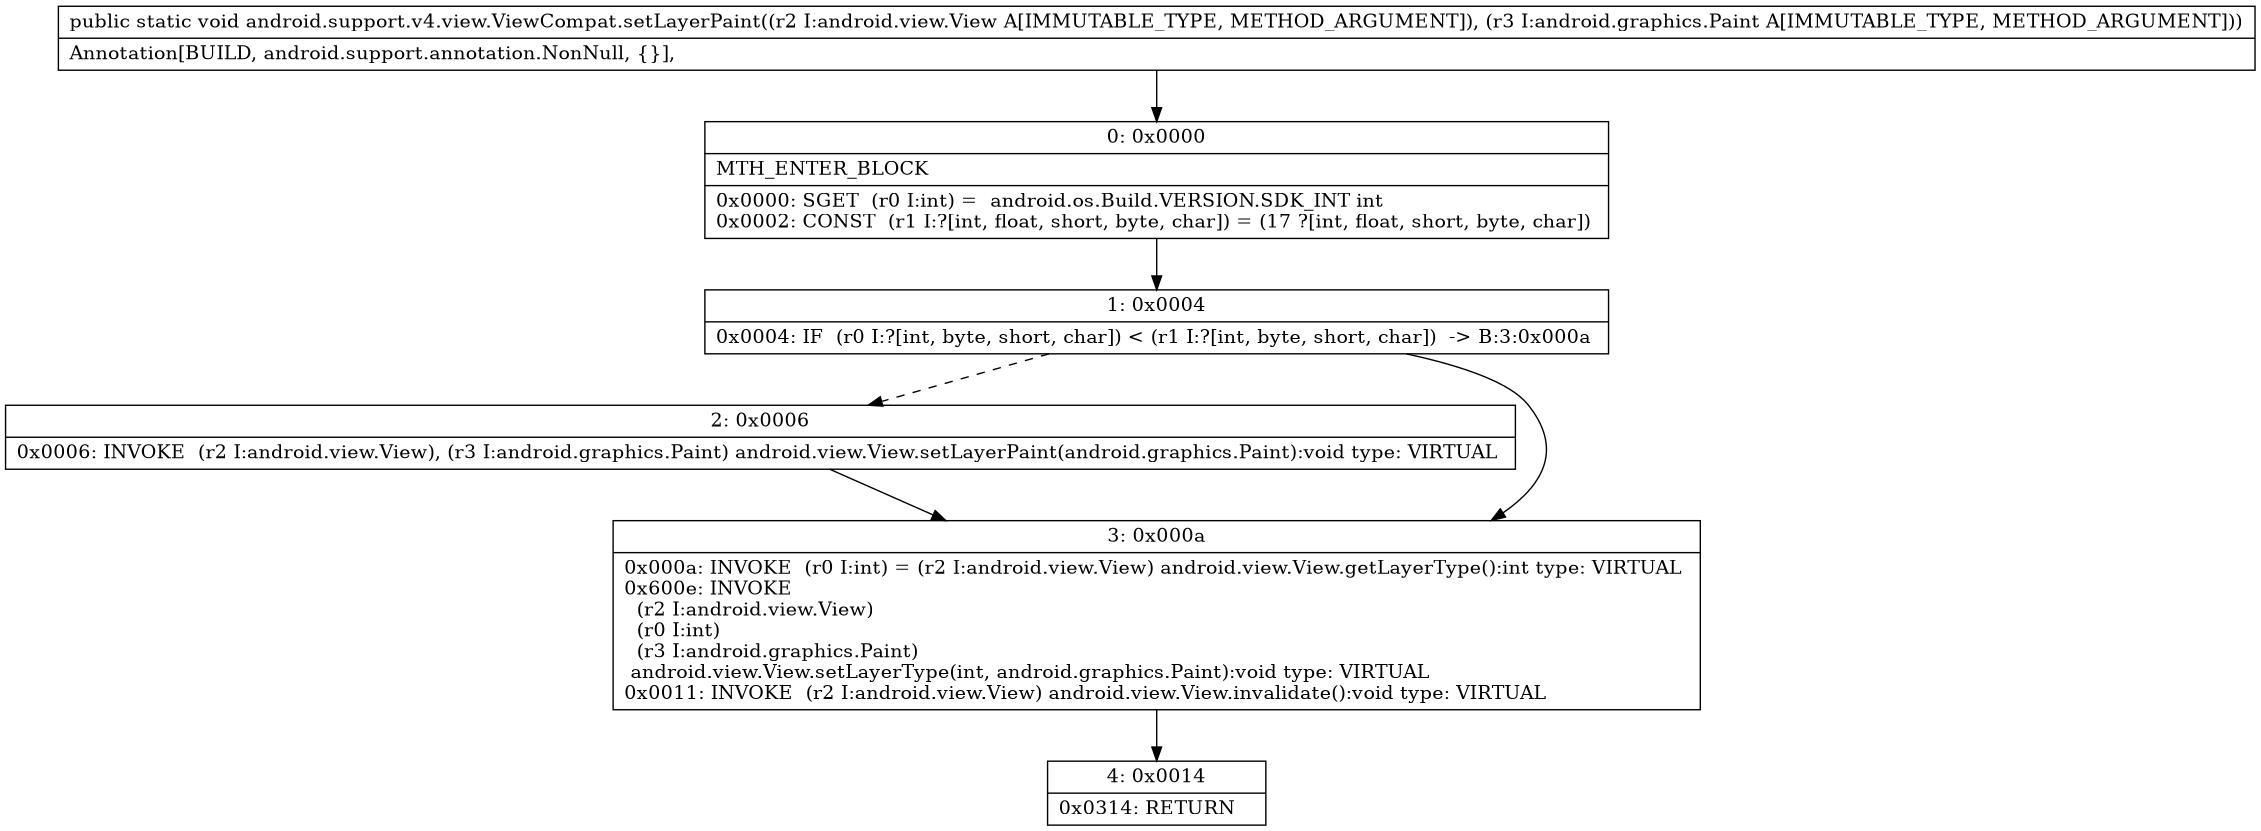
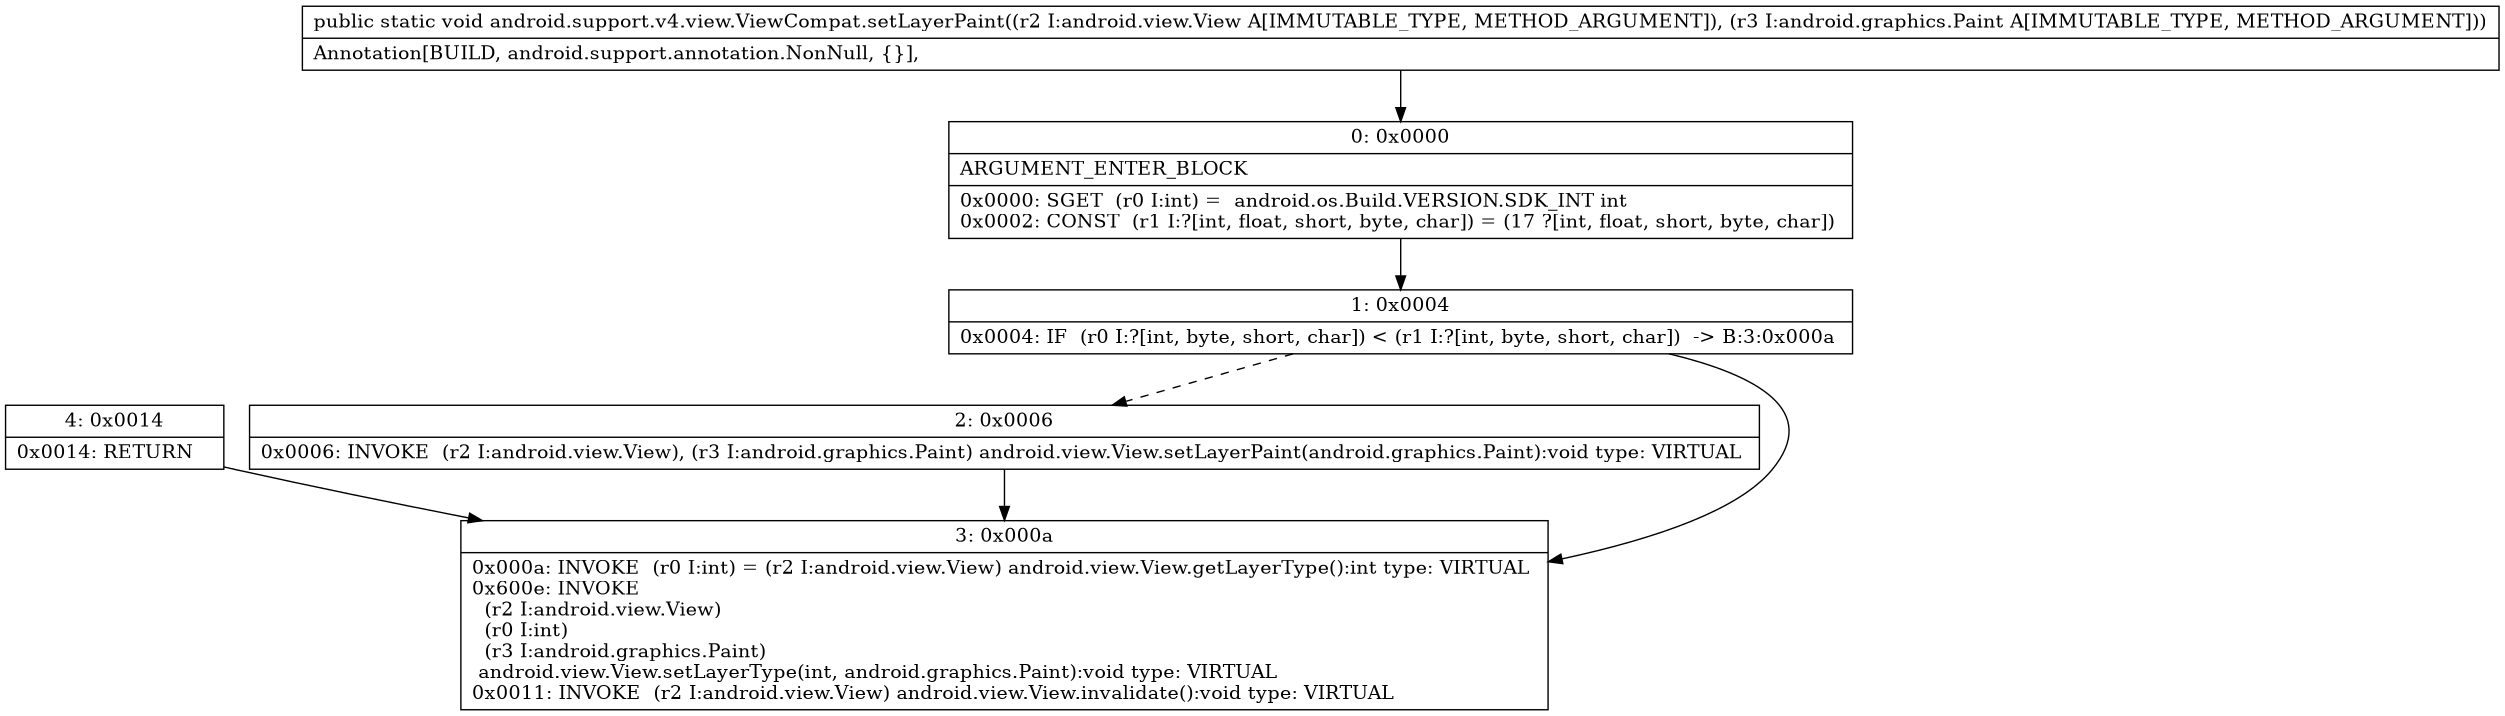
node "0: 0x0000": text "MTH_ENTER_BLOCK" -> "ARGUMENT_ENTER_BLOCK"
edge "3: 0x000a" -> "4: 0x0014": reversed
node "4: 0x0014": text "0x0314: RETURN" -> "0x0014: RETURN"
